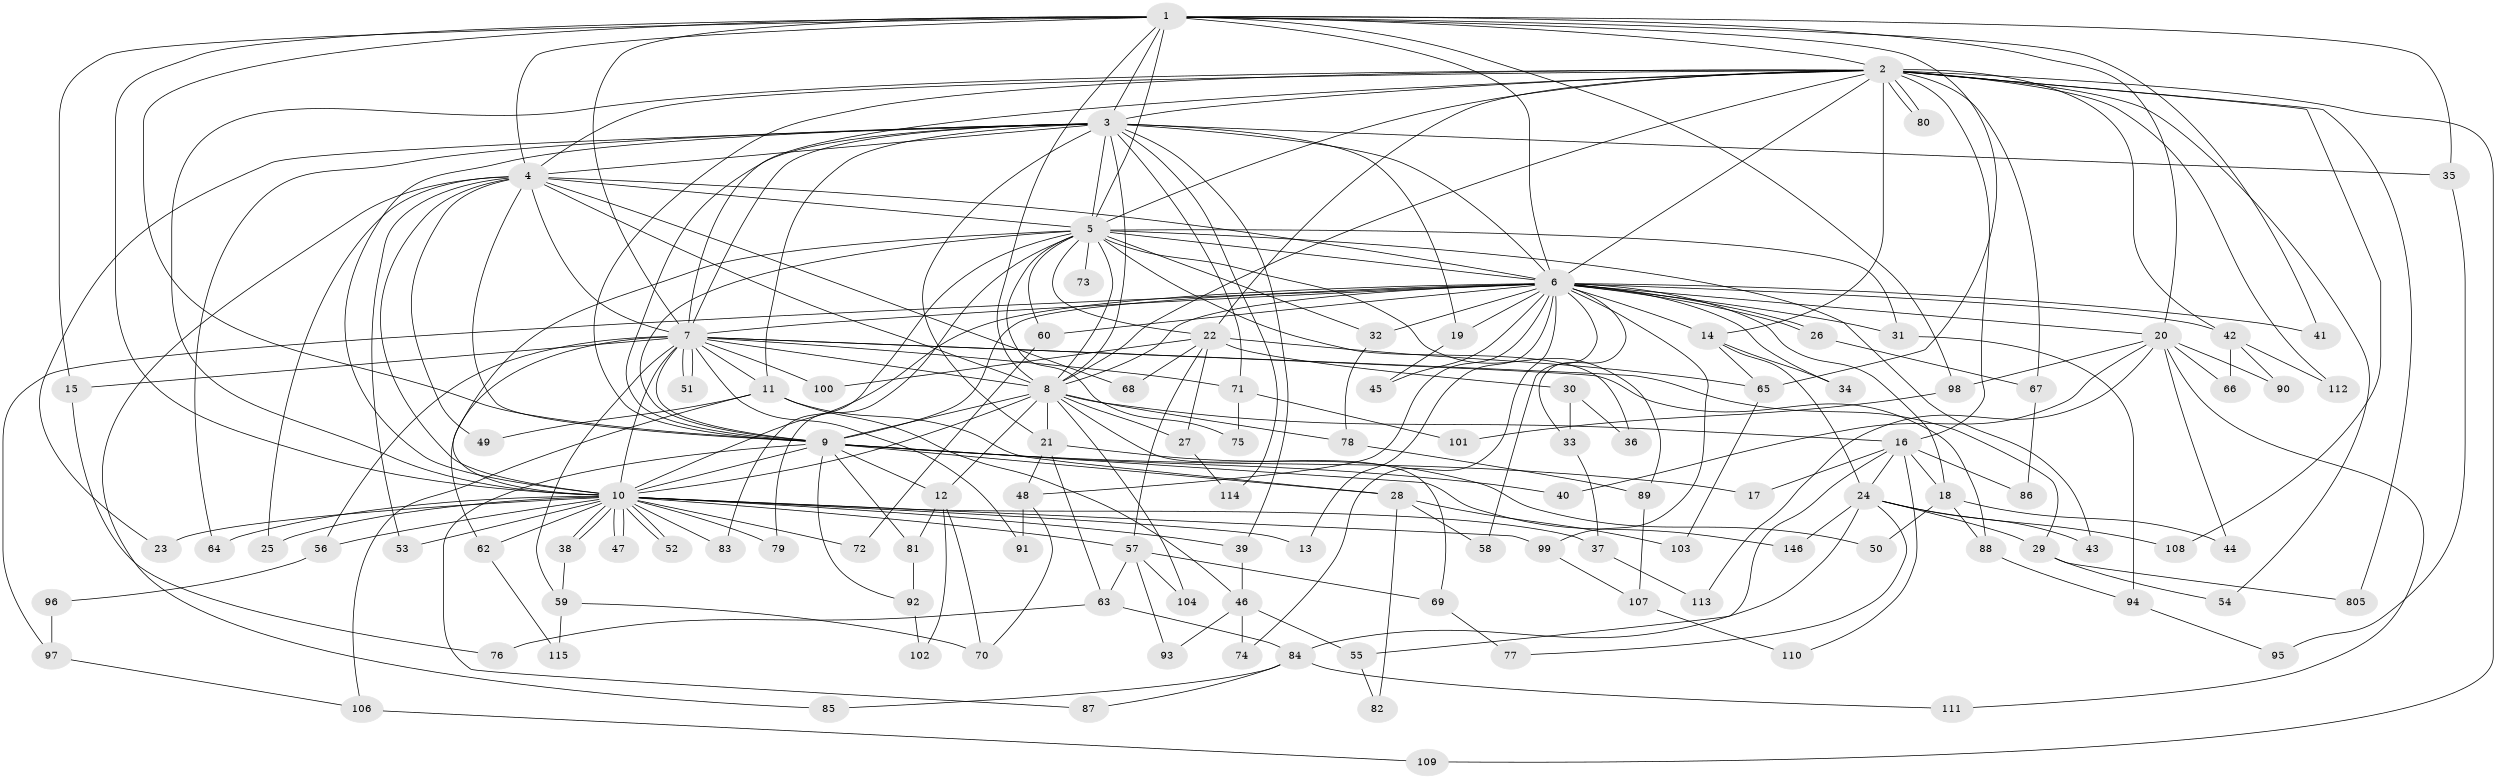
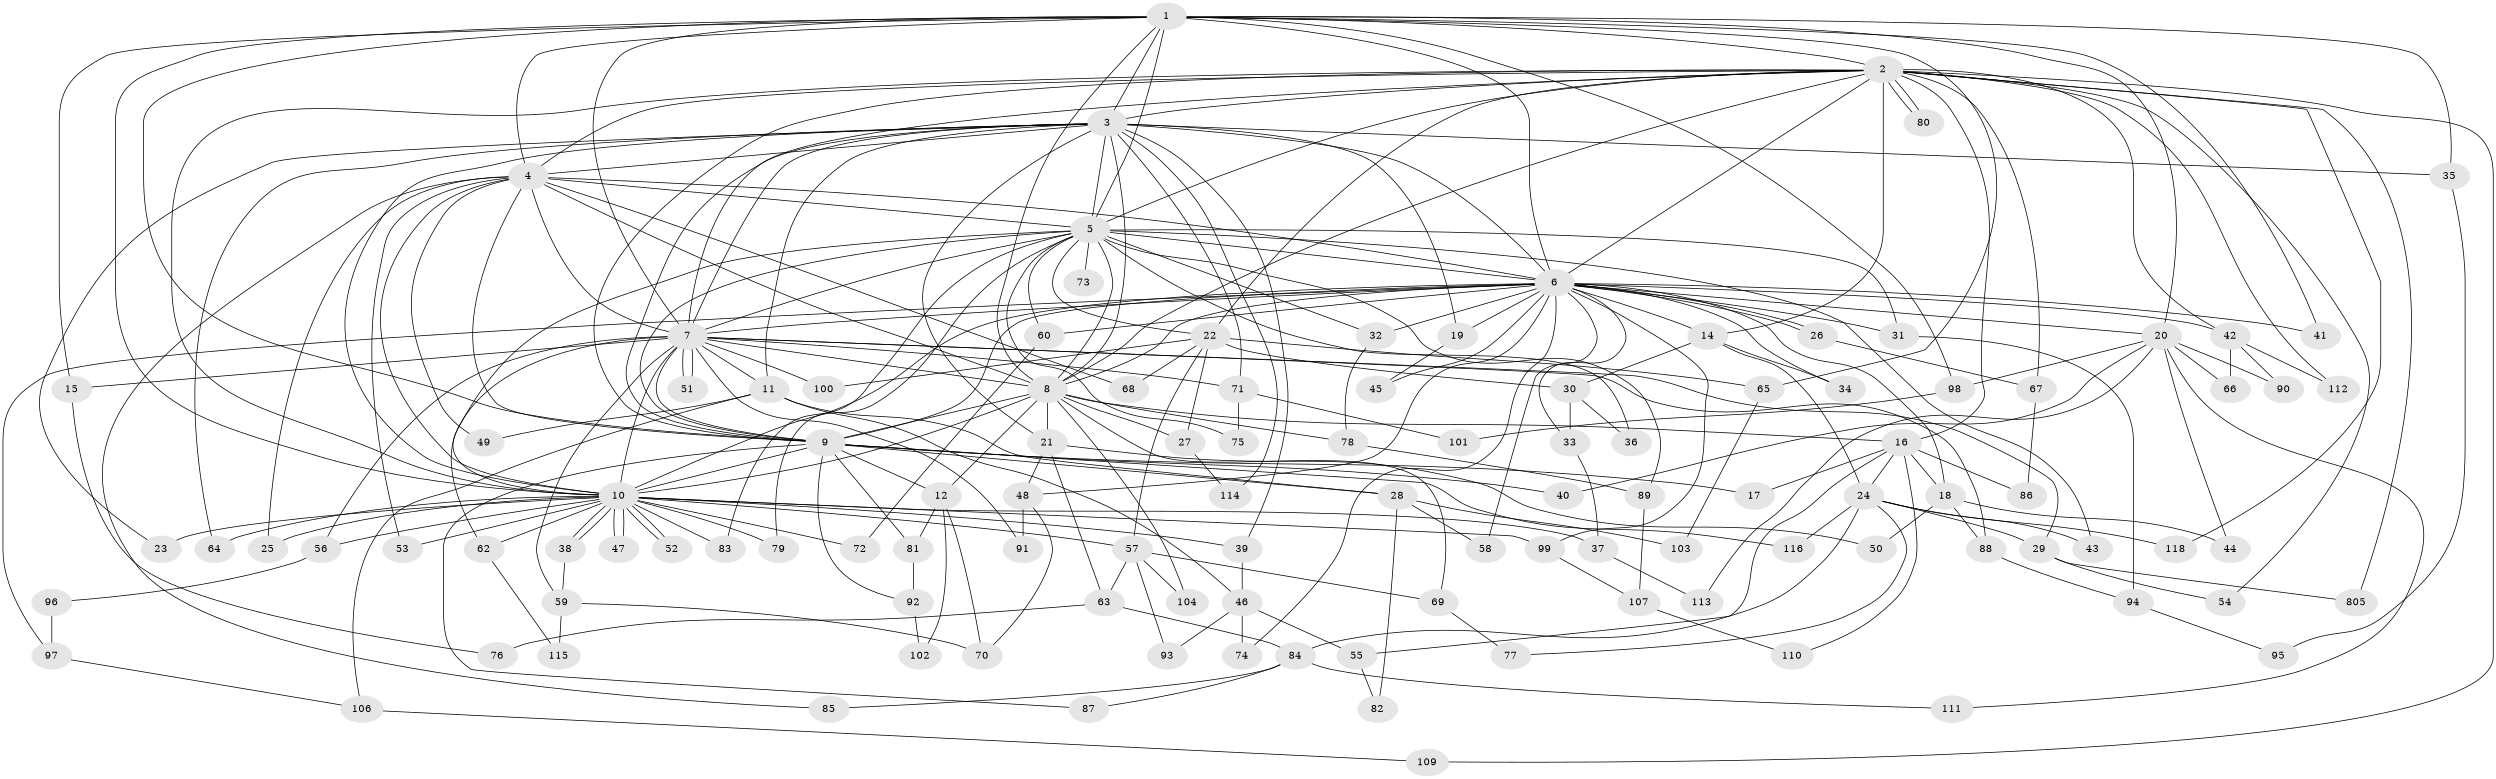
edge "5" -- "7": added
edge "14" -- "65": now "14" -- "30"
node "13": removed
node "146": label "146" -> "116"
node "108": label "108" -> "118"
